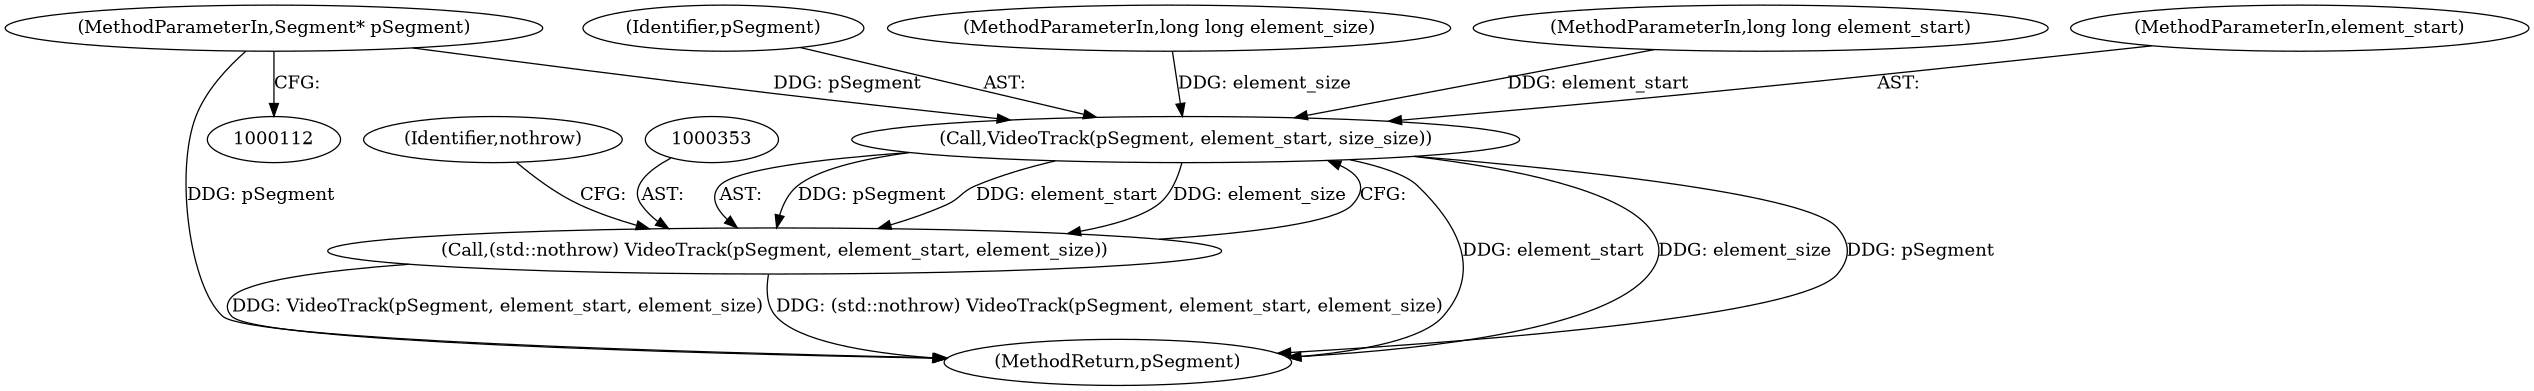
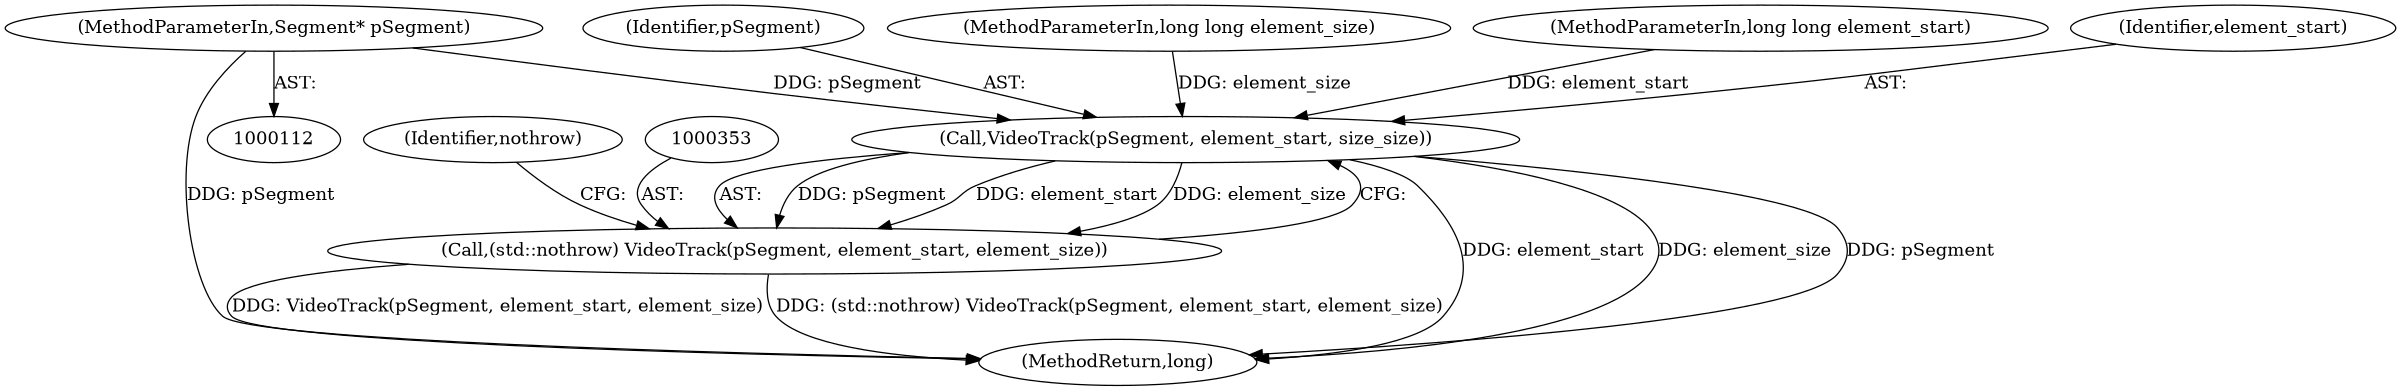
node "(MethodParameterIn,element_start)": label "(MethodParameterIn,element_start)" -> "(Identifier,element_start)"
edge "(MethodParameterIn,Segment* pSegment)" -> "1000112": label "CFG: " -> "AST: "
node "(MethodReturn,pSegment)": label "(MethodReturn,pSegment)" -> "(MethodReturn,long)"
